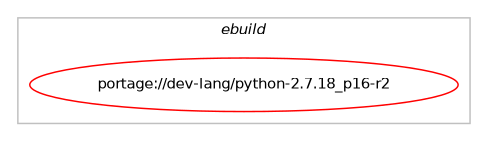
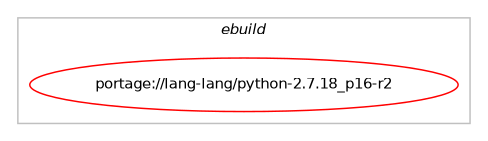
node "portage://dev-lang/python-2.7.18_p16-r2": label "portage://dev-lang/python-2.7.18_p16-r2" -> "portage://lang-lang/python-2.7.18_p16-r2"
